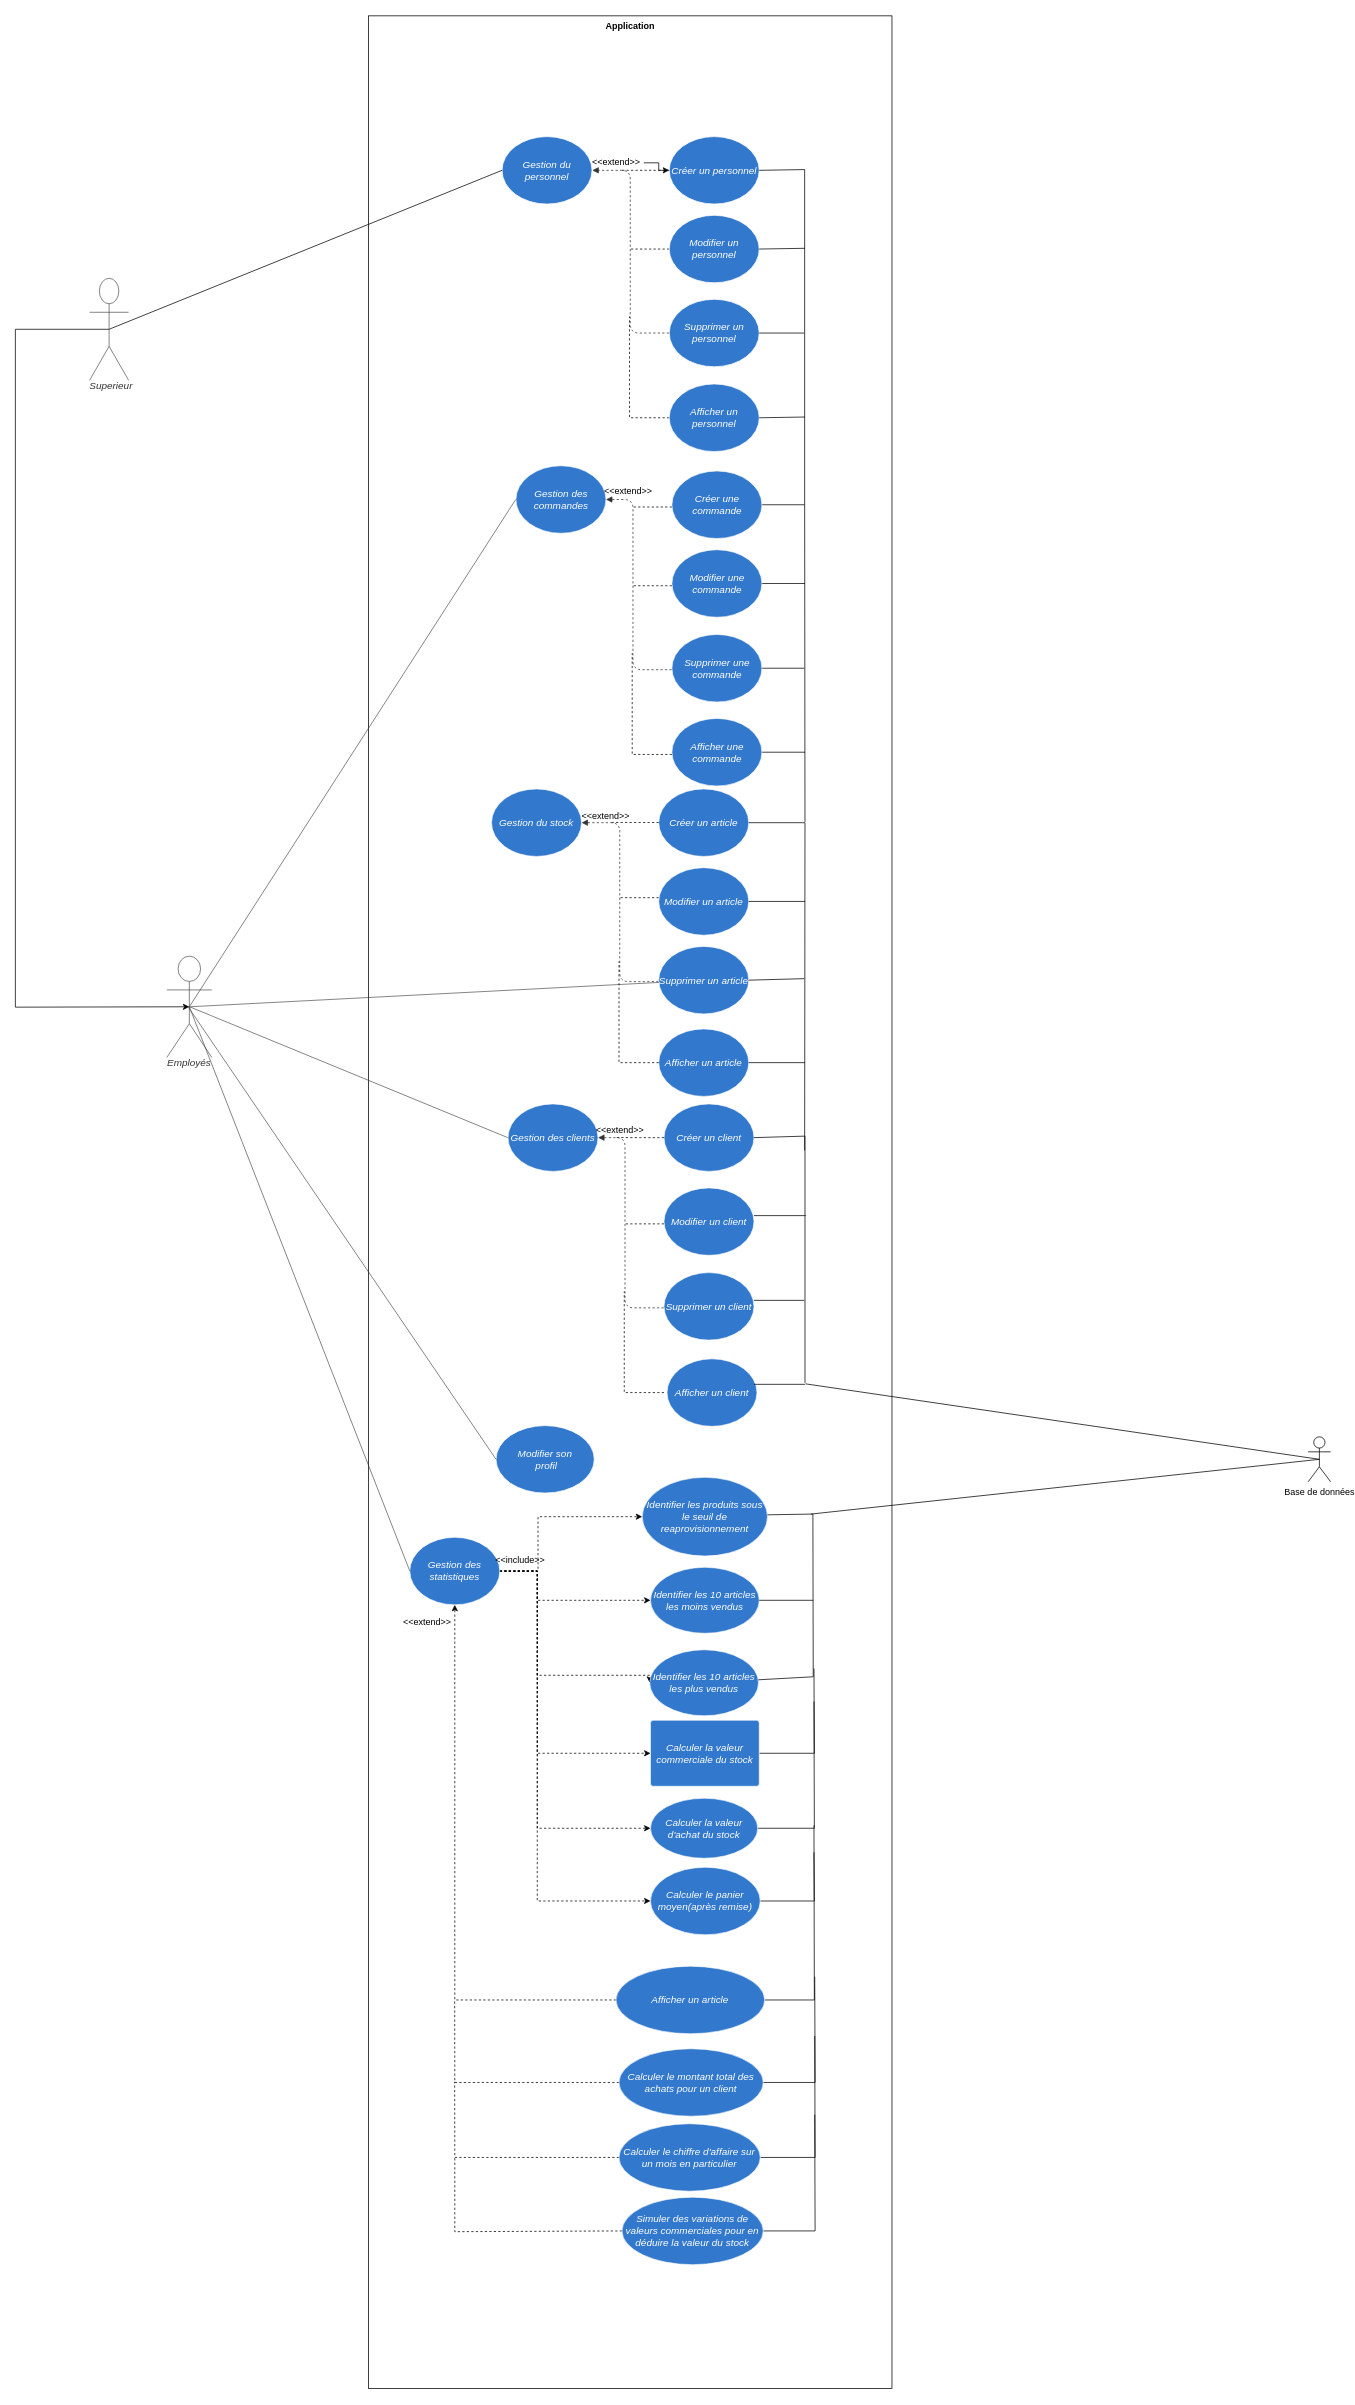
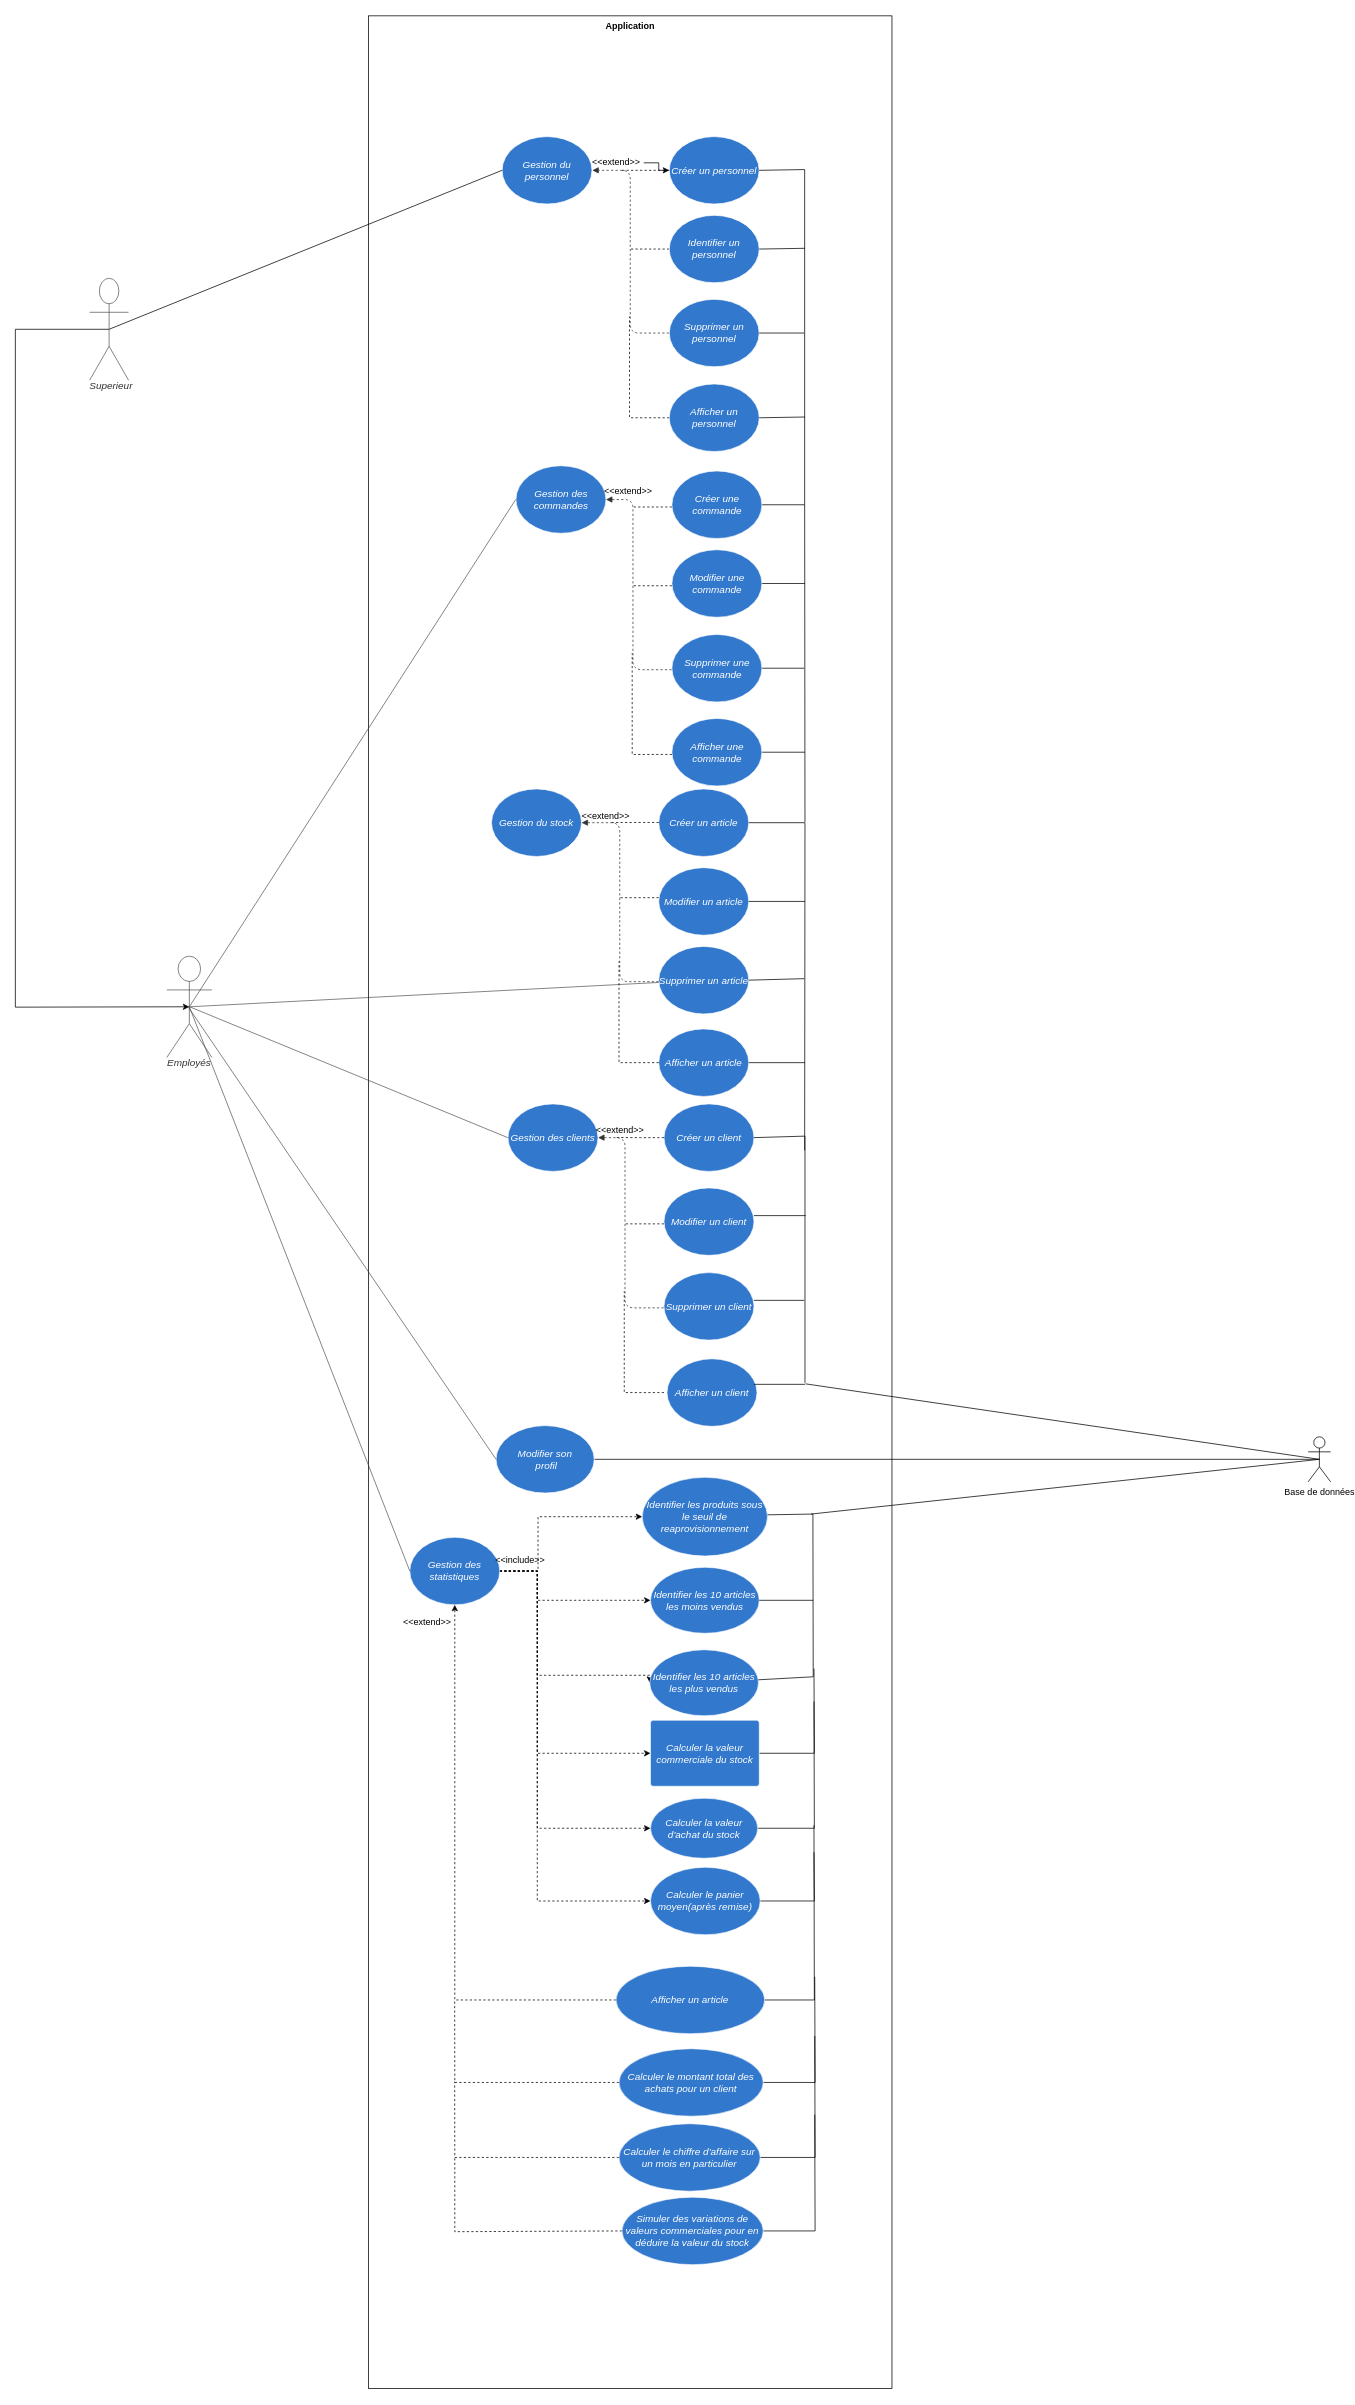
node "Modifier un personnel": label "Modifier un personnel" -> "Identifier un personnel"
edge "Modifier son profil" -- "Base de données": added
